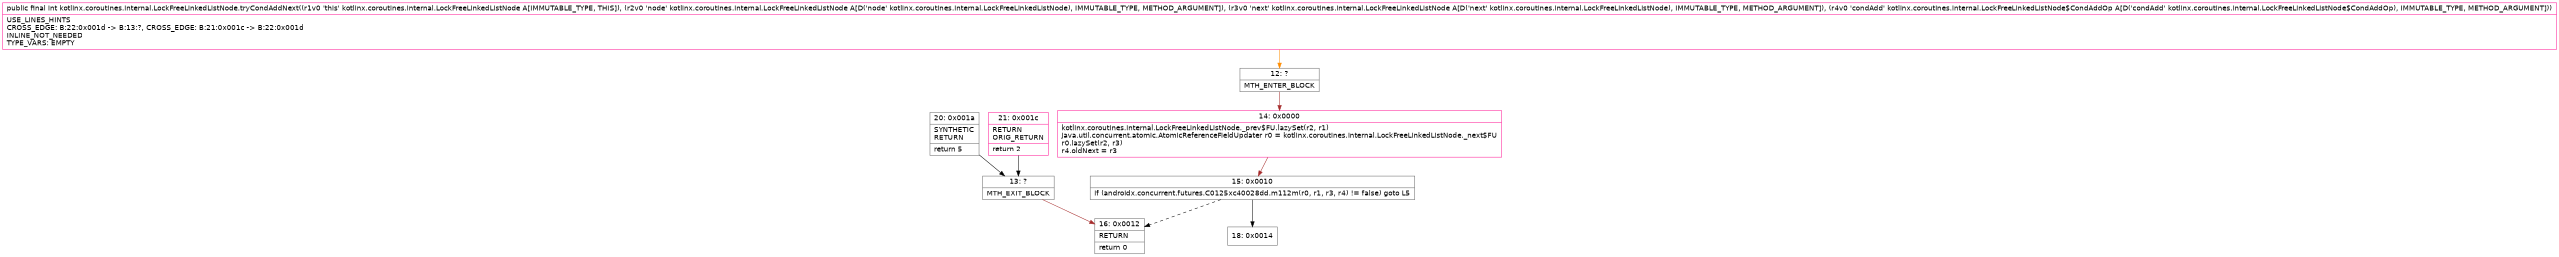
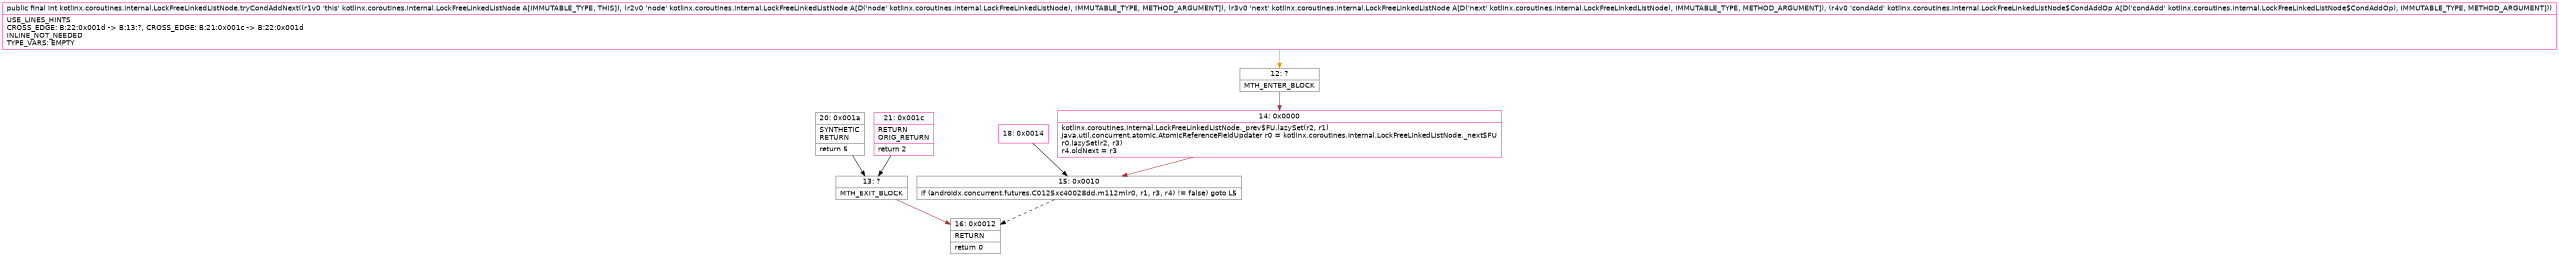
edge "15: 0x0010" -> "18: 0x0014": reversed
node "18: 0x0014": color gray40 -> deeppink
